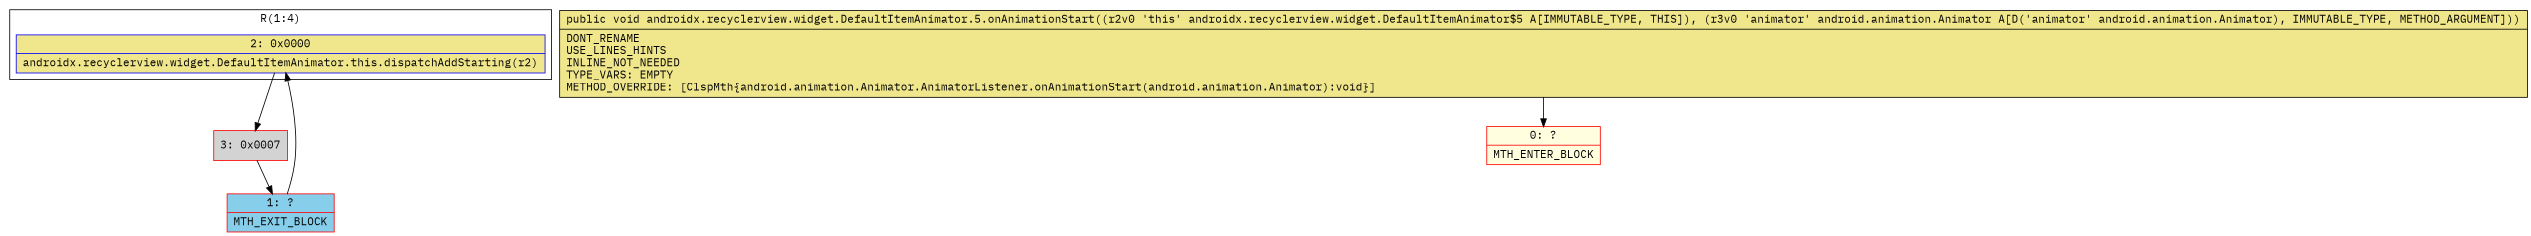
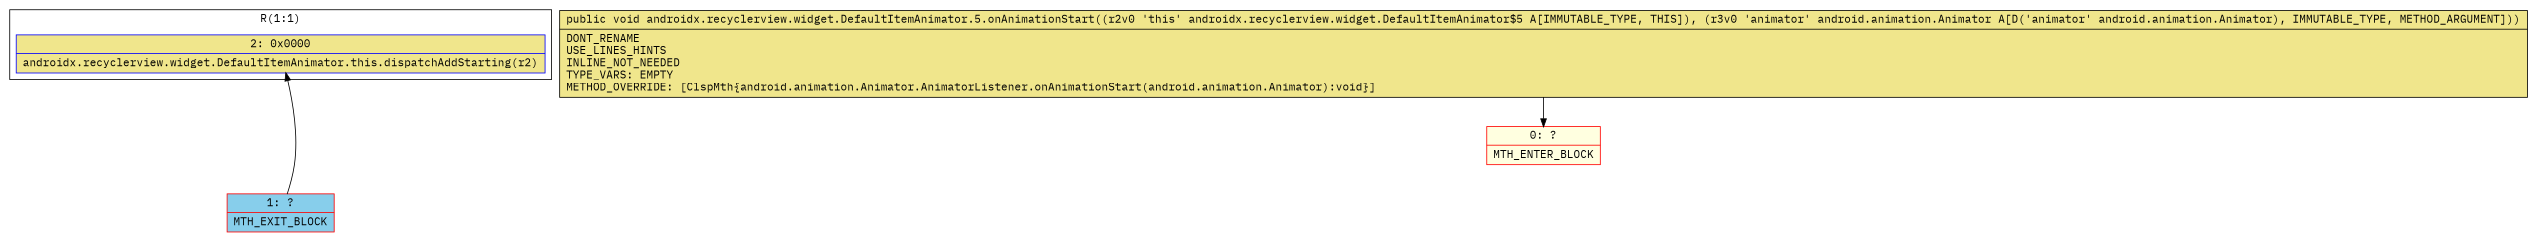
cluster "R(1:4)": label "R(1:4)" -> "R(1:1)"
node "3: 0x0007": removed
